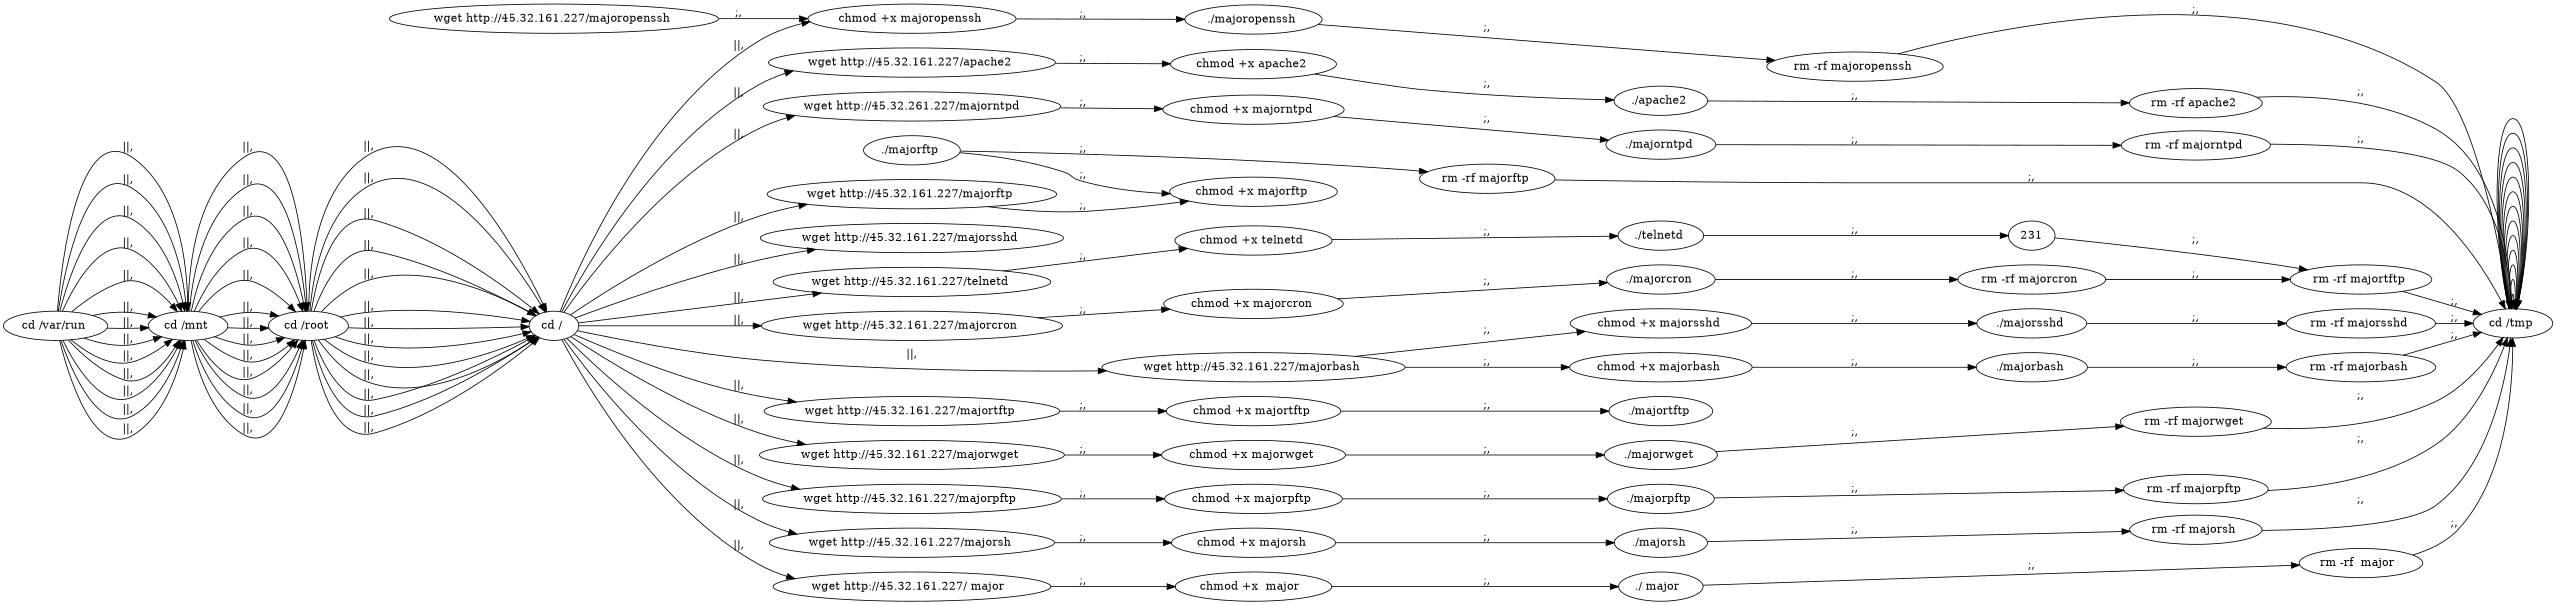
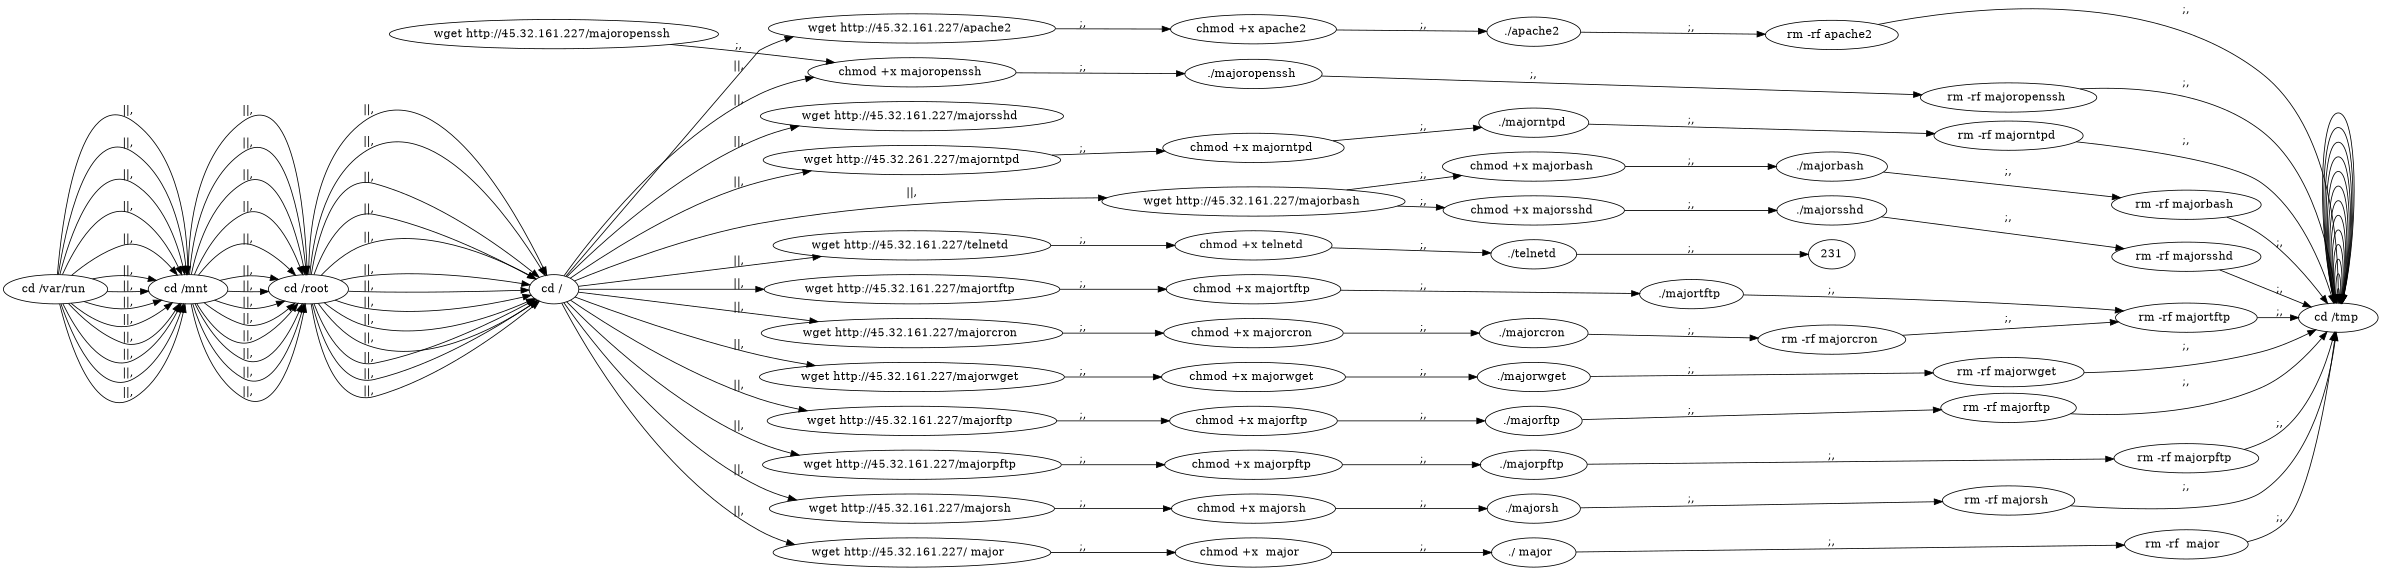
edge "./majorftp" -> "chmod +x majorftp": reversed
edge "231" -> "rm -rf majortftp": now "./majortftp" -> "rm -rf majortftp"
